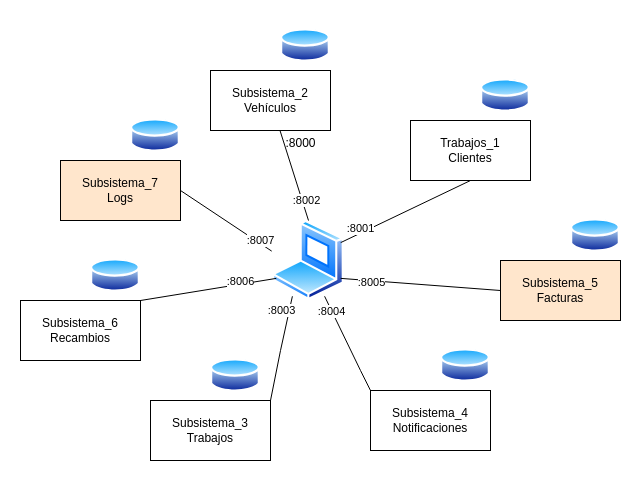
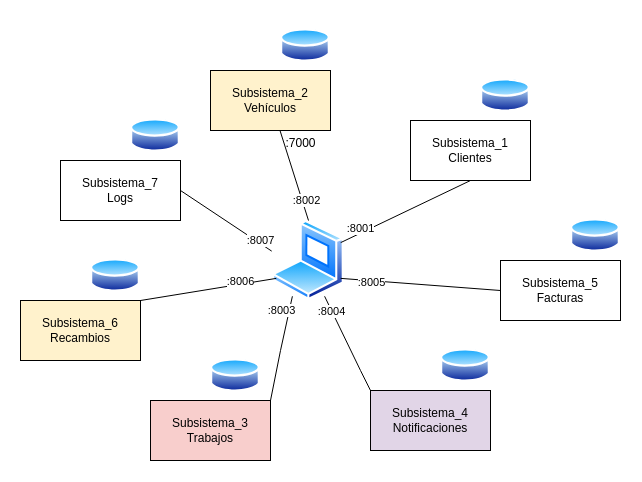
node "Subsistema_2 Vehículos": fillcolor #ffffff -> #fff2cc
node ":8000": label ":8000" -> ":7000"
node "Trabajos_1 Clientes": label "Trabajos_1 Clientes" -> "Subsistema_1 Clientes"
node "Subsistema_7 Logs": fillcolor #ffe6cc -> #ffffff
node "Subsistema_5 Facturas": fillcolor #ffe6cc -> #ffffff
node "Subsistema_6 Recambios": fillcolor #ffffff -> #fff2cc
node "Subsistema_4 Notificaciones": fillcolor #ffffff -> #e1d5e7
node "Subsistema_3 Trabajos": fillcolor #ffffff -> #f8cecc
